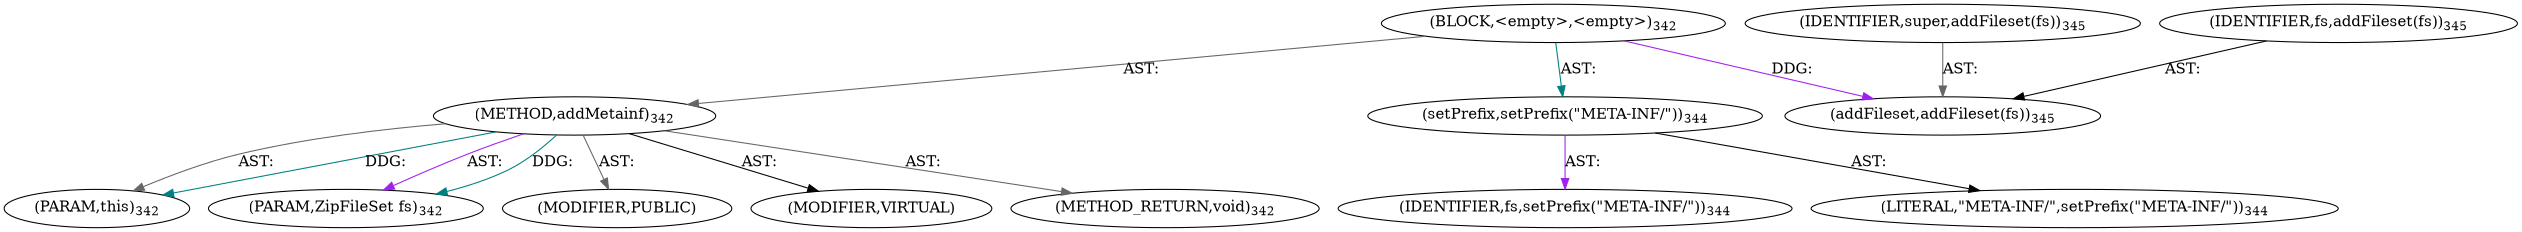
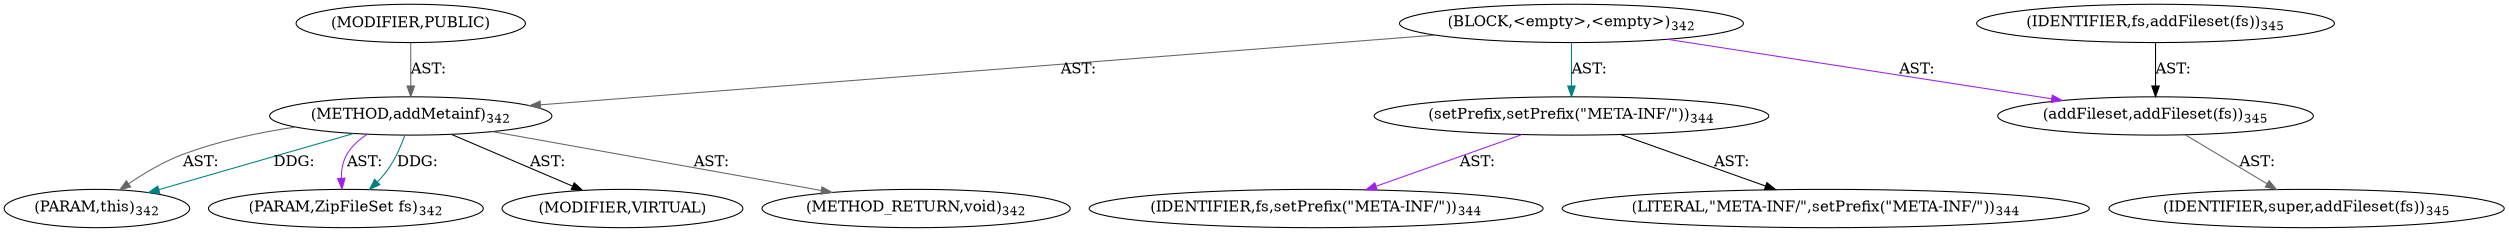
edge "(IDENTIFIER,super,addFileset(fs))" -> "(addFileset,addFileset(fs))": reversed
edge "(BLOCK,<empty>,<empty>)" -> "(addFileset,addFileset(fs))": label "DDG: " -> "AST: "
edge "(METHOD,addMetainf)" -> "(MODIFIER,PUBLIC)": reversed
